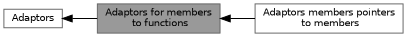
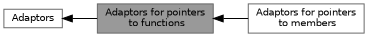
node "Adaptors for members to functions": label "Adaptors for members to functions" -> "Adaptors for pointers to functions"
node "Adaptors members pointers to members": label "Adaptors members pointers to members" -> "Adaptors for pointers to members"
